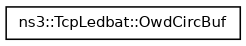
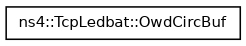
node "ns3::TcpLedbat::OwdCircBuf": label "ns3::TcpLedbat::OwdCircBuf" -> "ns4::TcpLedbat::OwdCircBuf"
